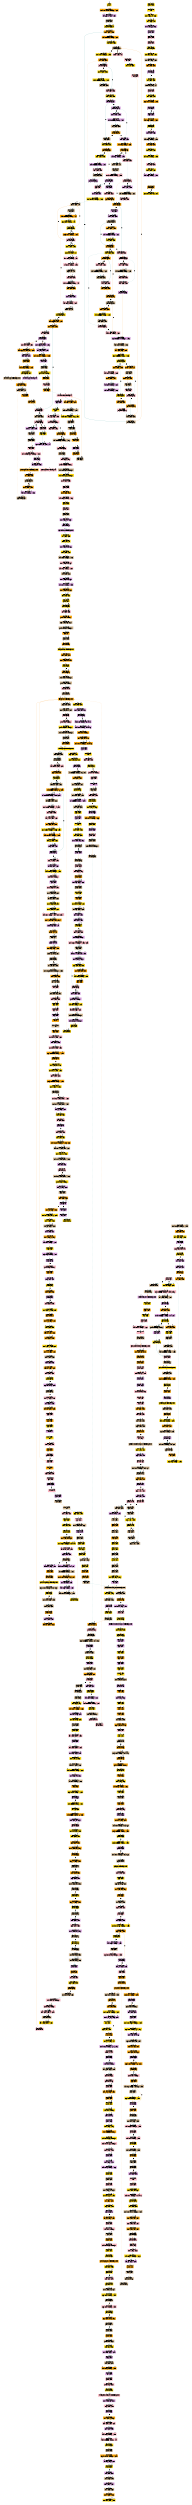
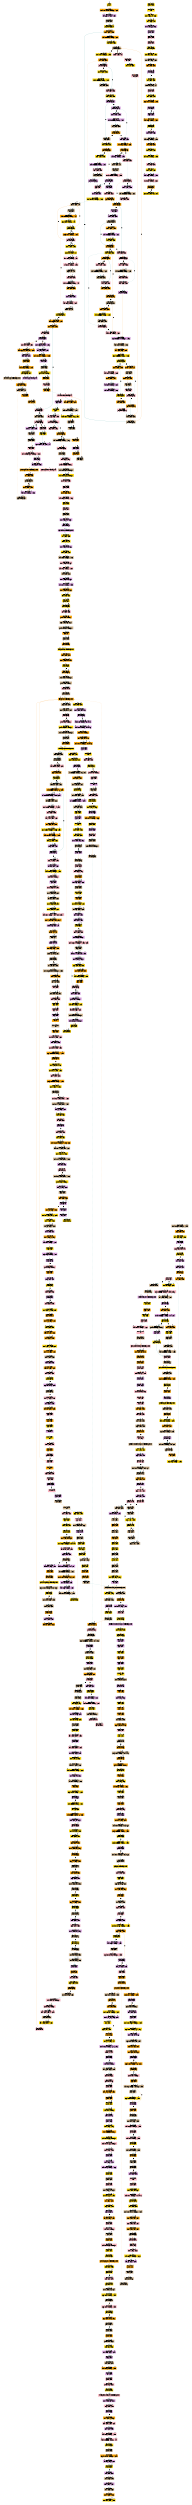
node "0x0040881c shrl $0x2<UINT8>, %ecx": added
node "0x00458aa7 pushl %esp": removed
node "0x00405903 testl %ecx, %ecx": fillcolor orange -> lightpink
